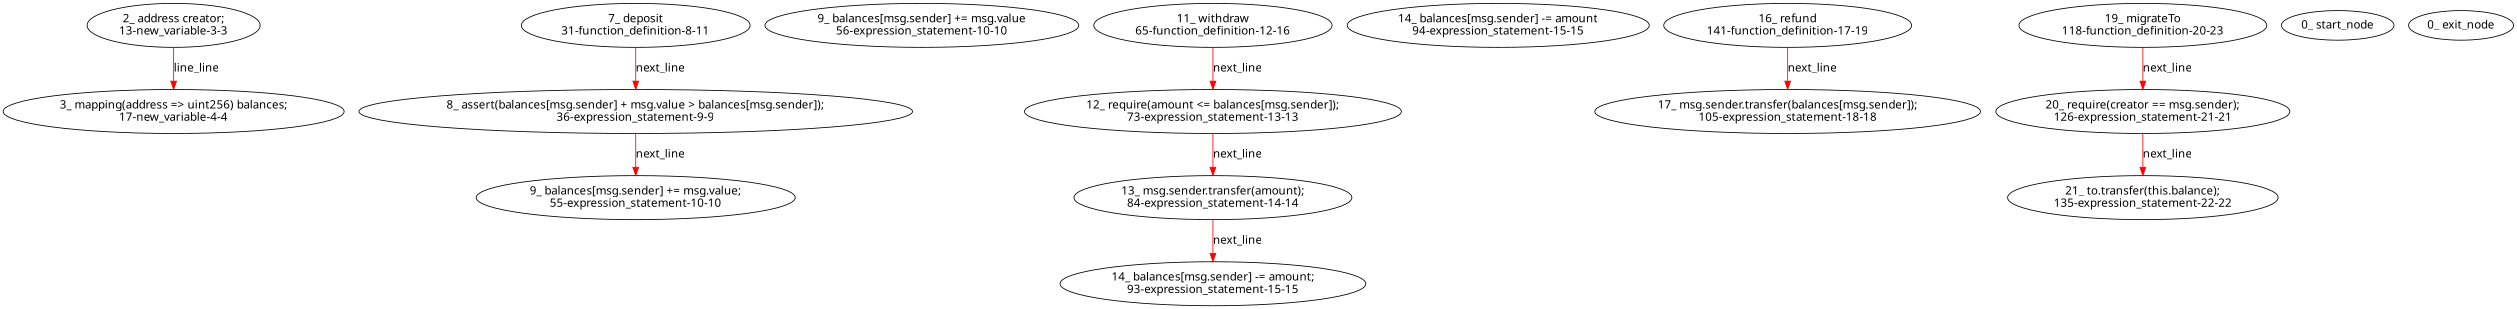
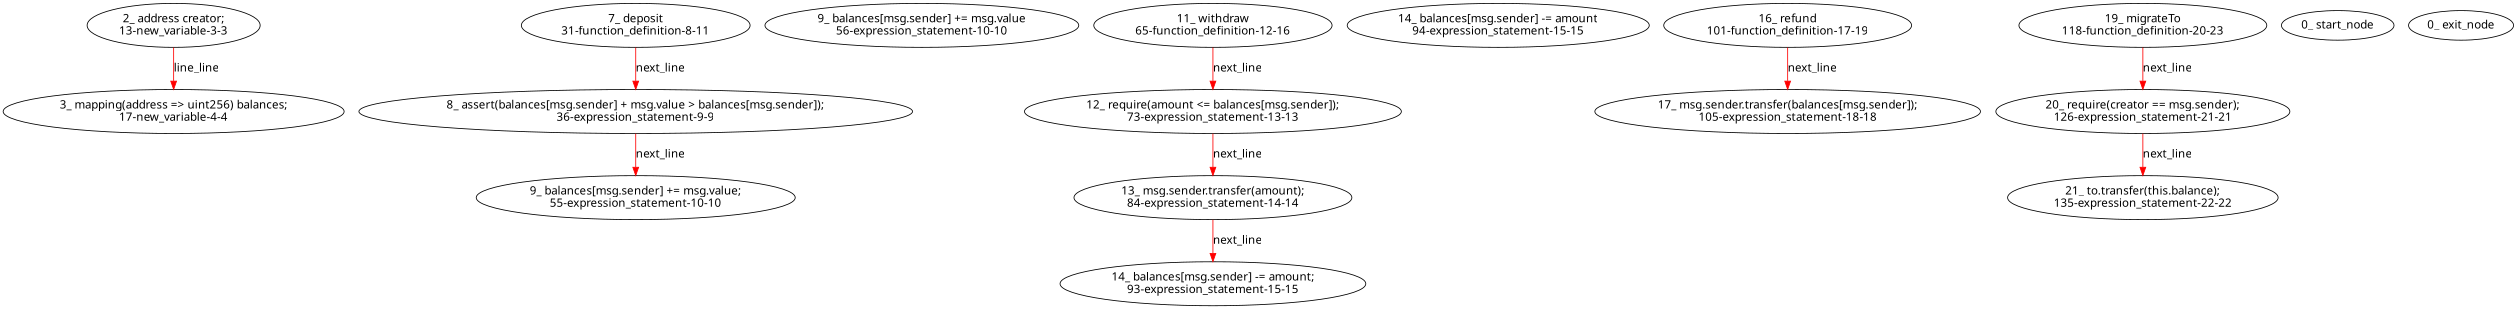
node "16_ refund 141-function_definition-17-19": label "16_ refund 141-function_definition-17-19" -> "16_ refund 101-function_definition-17-19"
